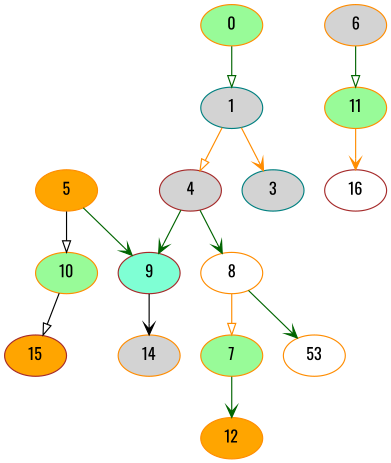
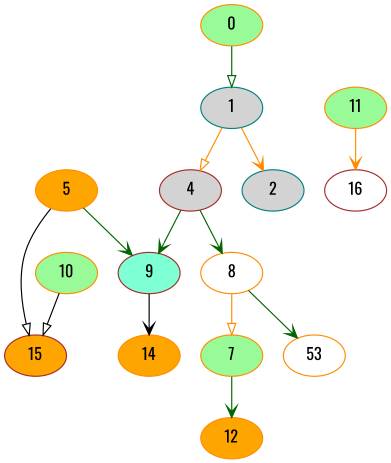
node "6": removed
node "3": label "3" -> "2"
edge "5" -> "10": now "5" -> "15"
node "14": fillcolor lightgrey -> orange
